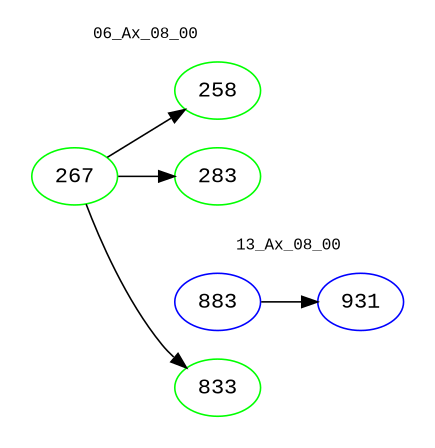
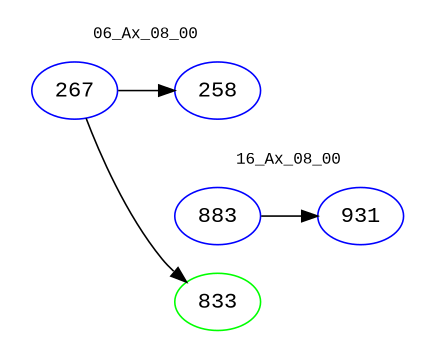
node "258": color green -> blue
node "267": color green -> blue
node "283": removed
cluster "13_Ax_08_00": label "13_Ax_08_00" -> "16_Ax_08_00"
